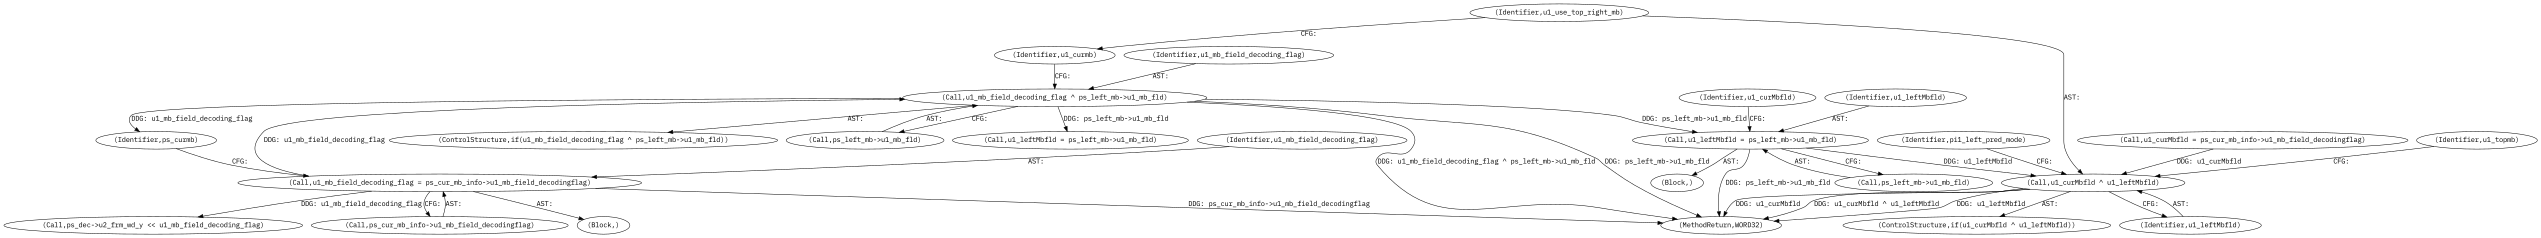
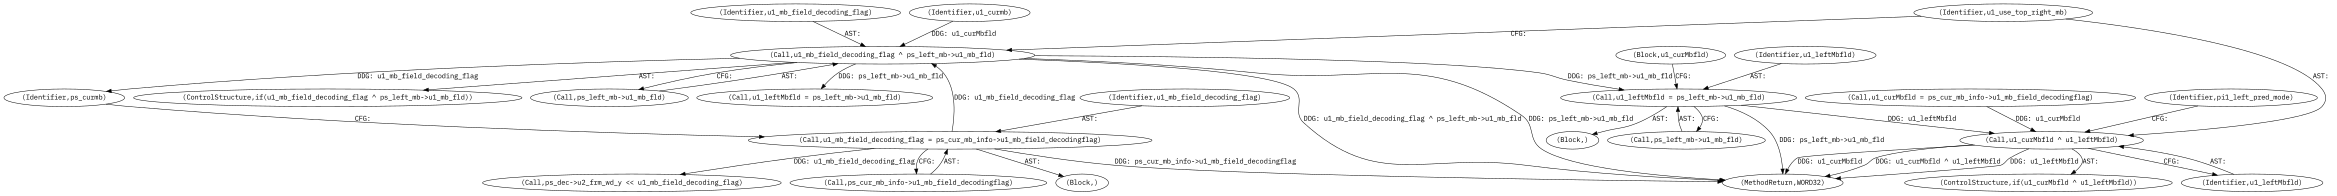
edge "(Identifier,u1_use_top_right_mb)" -> "(Identifier,u1_curmb)": now "(Identifier,u1_use_top_right_mb)" -> "(Call,u1_mb_field_decoding_flag ^ ps_left_mb->u1_mb_fld)"
edge "(Identifier,u1_curmb)" -> "(Call,u1_mb_field_decoding_flag ^ ps_left_mb->u1_mb_fld)": label "CFG: " -> "DDG: u1_curMbfld"
node "(Identifier,u1_curMbfld)": label "(Identifier,u1_curMbfld)" -> "(Block,u1_curMbfld)"
node "(Identifier,u1_topmb)": removed
